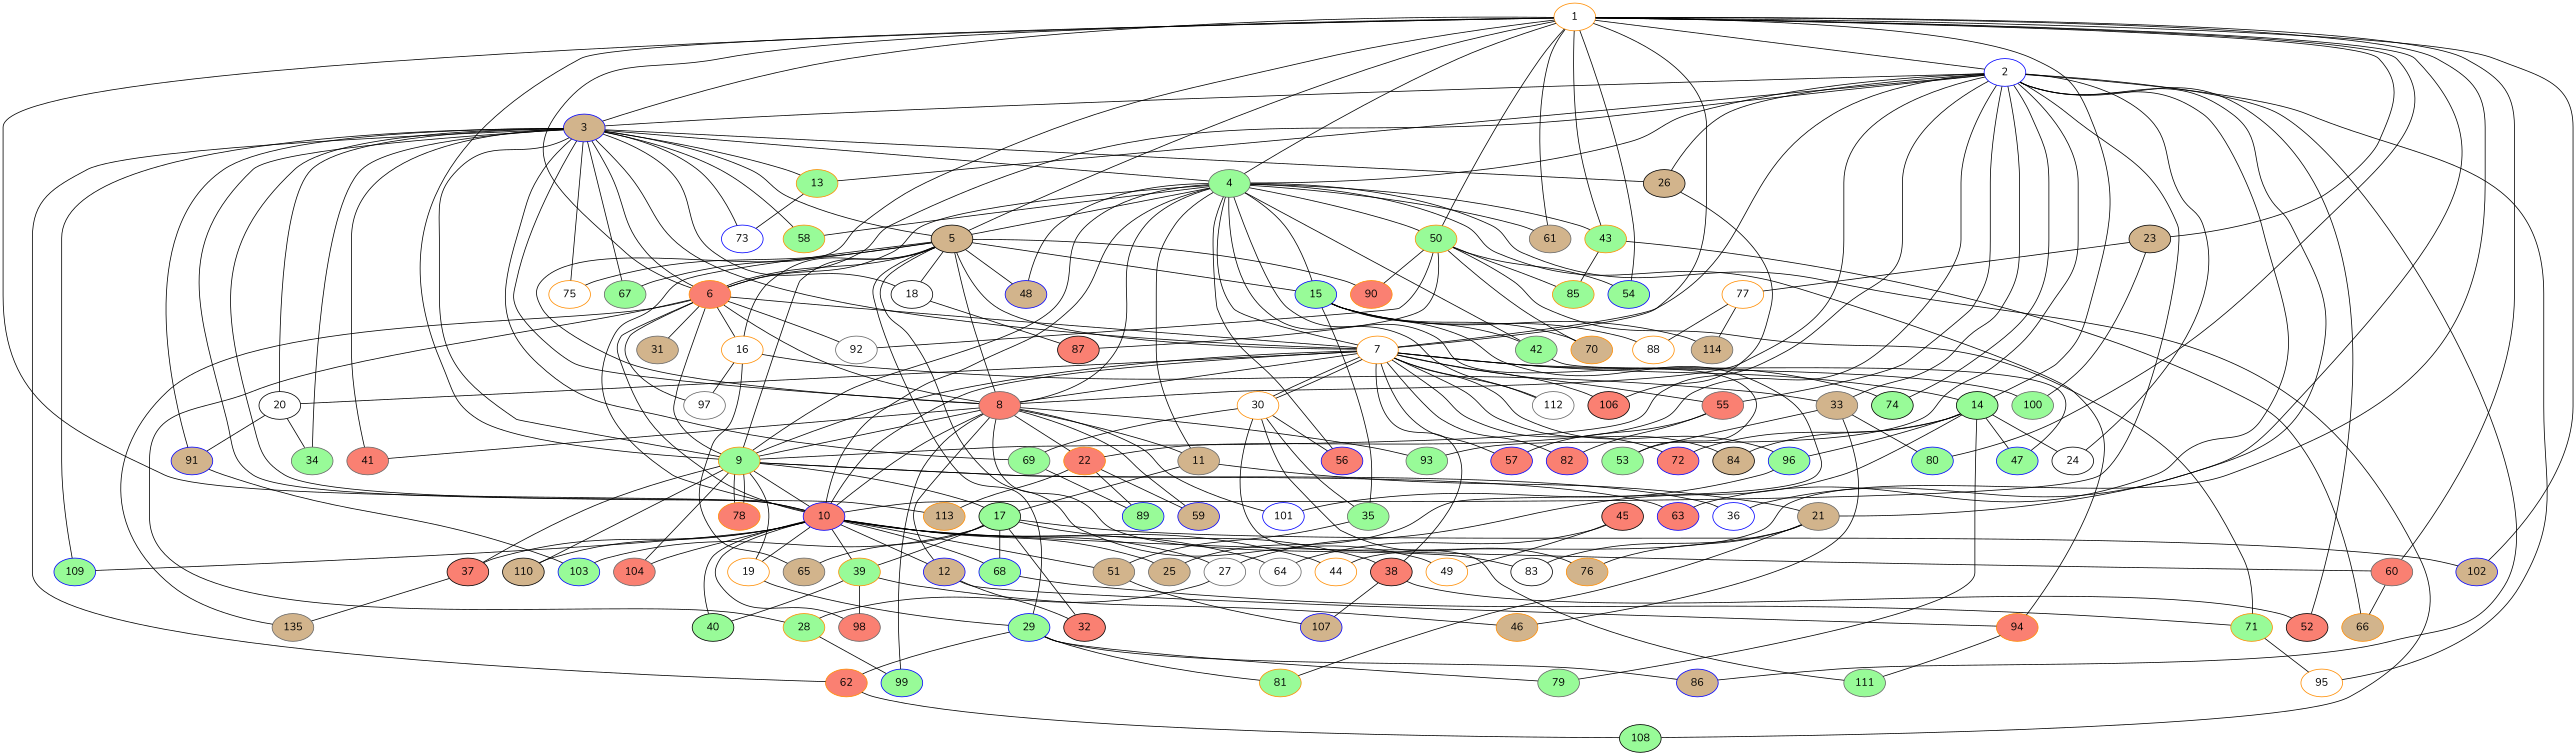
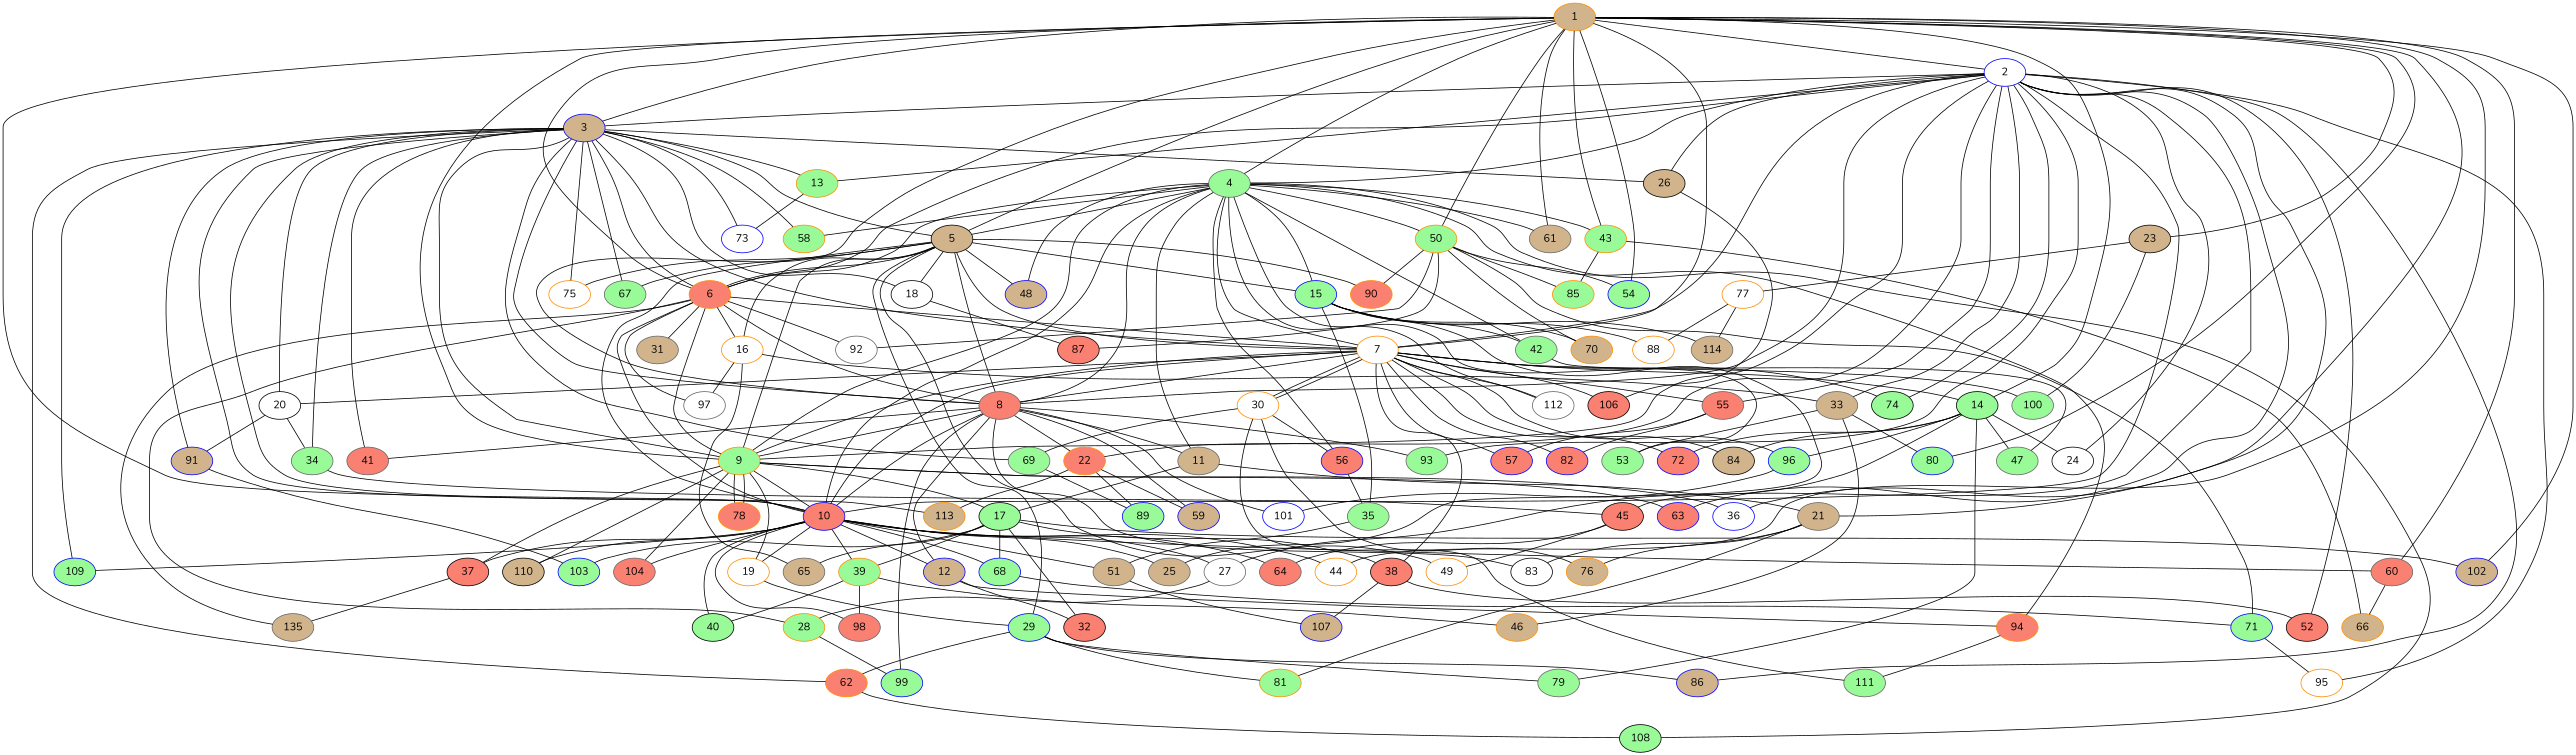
node "1": fillcolor white -> tan
edge "3" -- "4": removed
edge "2" -- "45": added
node "47": color blue -> gray40
edge "30" -- "35": now "56" -- "35"
edge "34" -- "45": added
node "64": fillcolor white -> salmon
node "71": color darkorange -> blue
